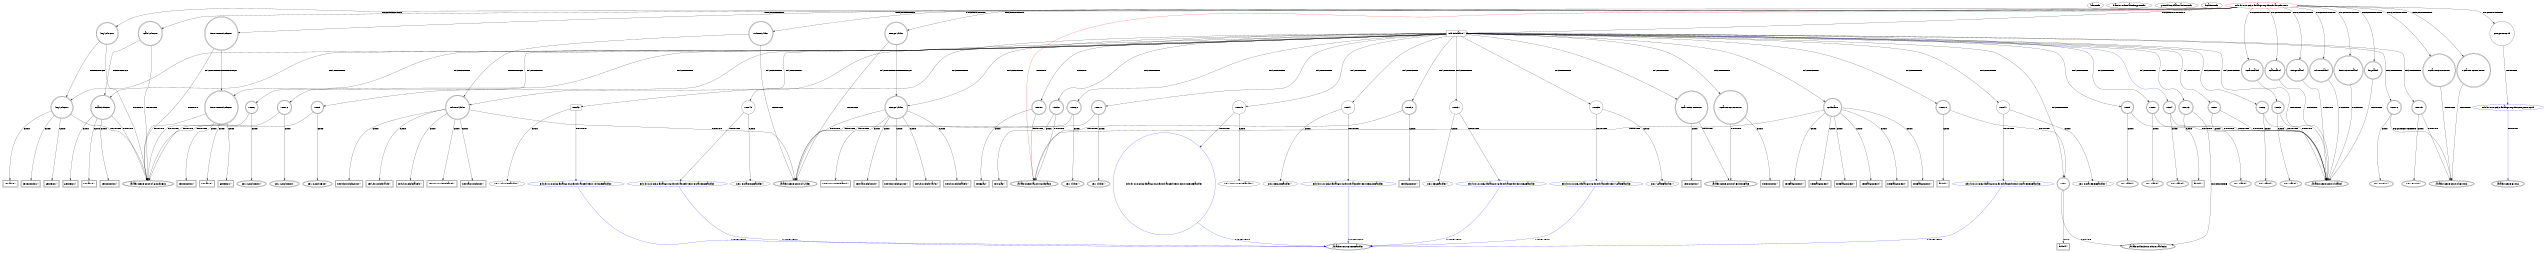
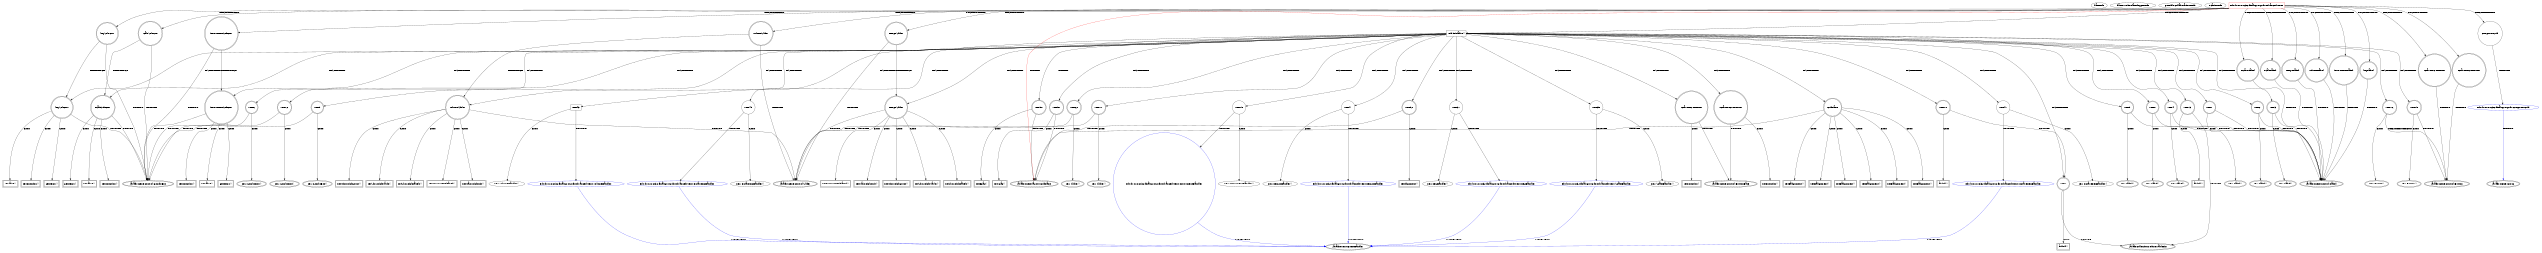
node "edu.brown.cs32.final_group.fx.AdvancedMenu": shape ellipse -> box
edge "void initialize()" -> "VAR4": color blue -> black
edge "VAR13" -> "javafx.collections.ObservableList": label "INSTANTIATE" -> "OF_TYPE"
